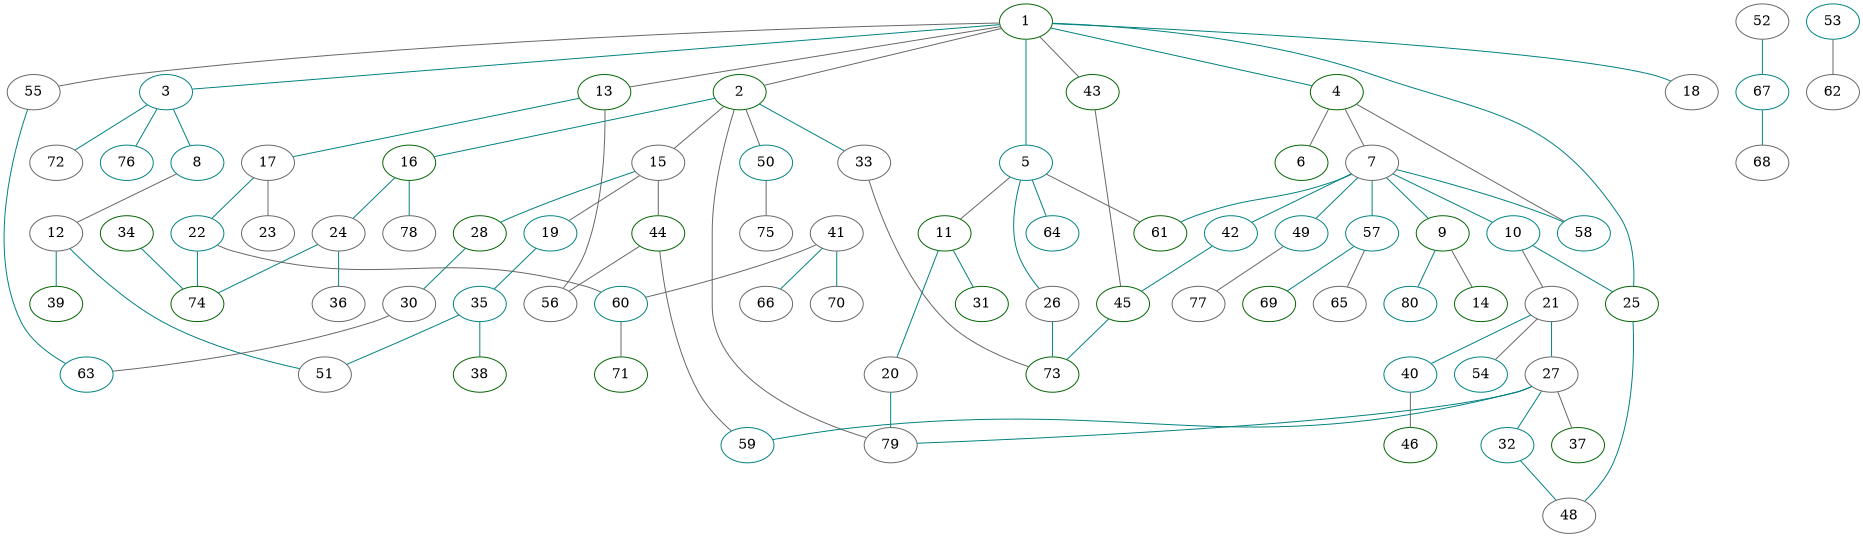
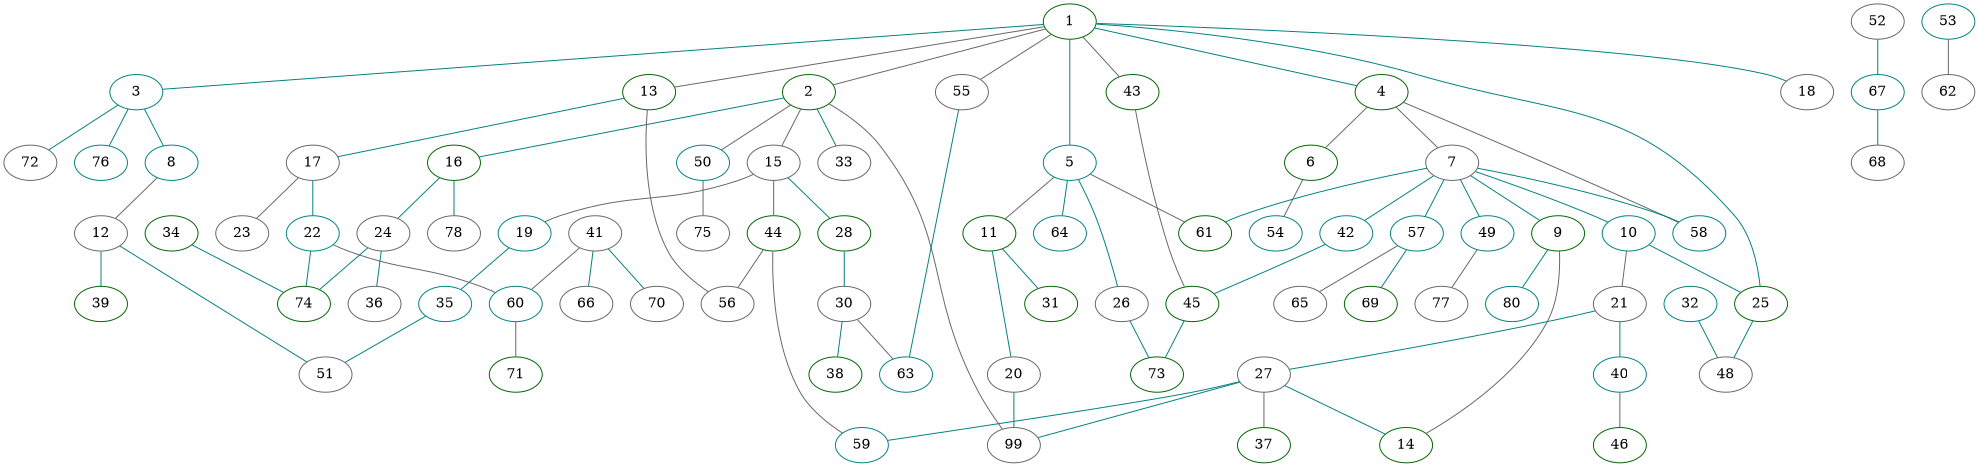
edge "33" -- "73": removed
edge "35" -- "38": now "30" -- "38"
edge "21" -- "54": now "6" -- "54"
edge "27" -- "32": now "27" -- "14"
node "79": label "79" -> "99"
